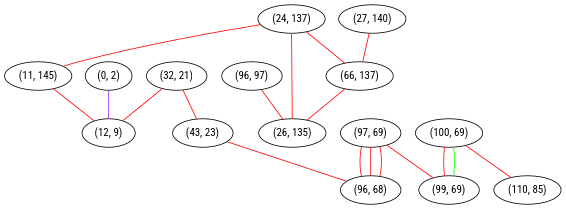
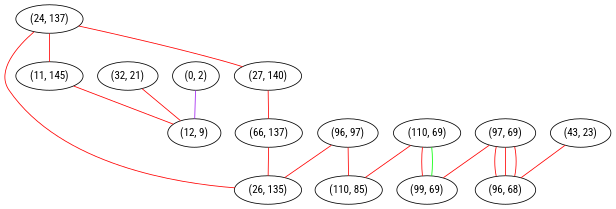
edge "(24, 137)" -- "(66, 137)": now "(24, 137)" -- "(27, 140)"
edge "(32, 21)" -- "(43, 23)": removed
node "(100, 69)": label "(100, 69)" -> "(110, 69)"
edge "(96, 97)" -- "(110, 85)": added
